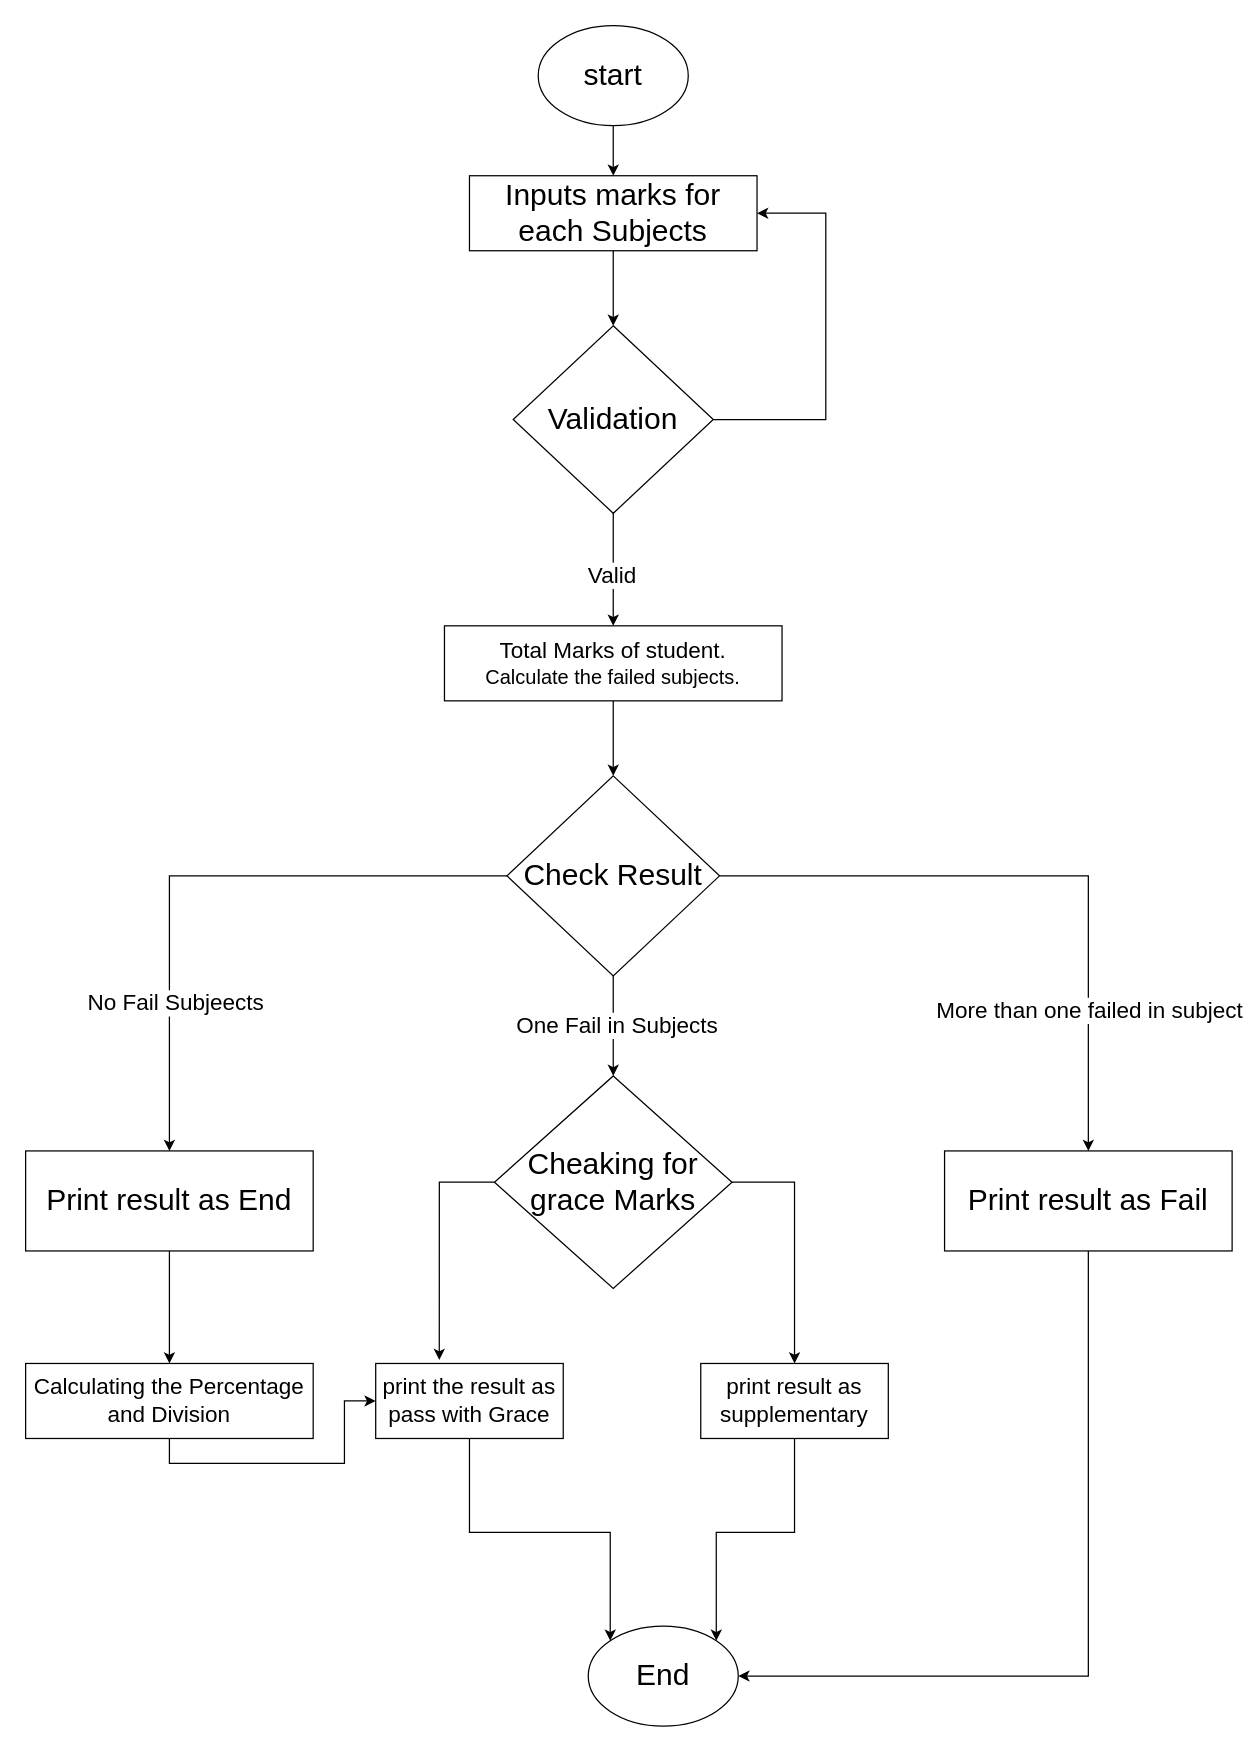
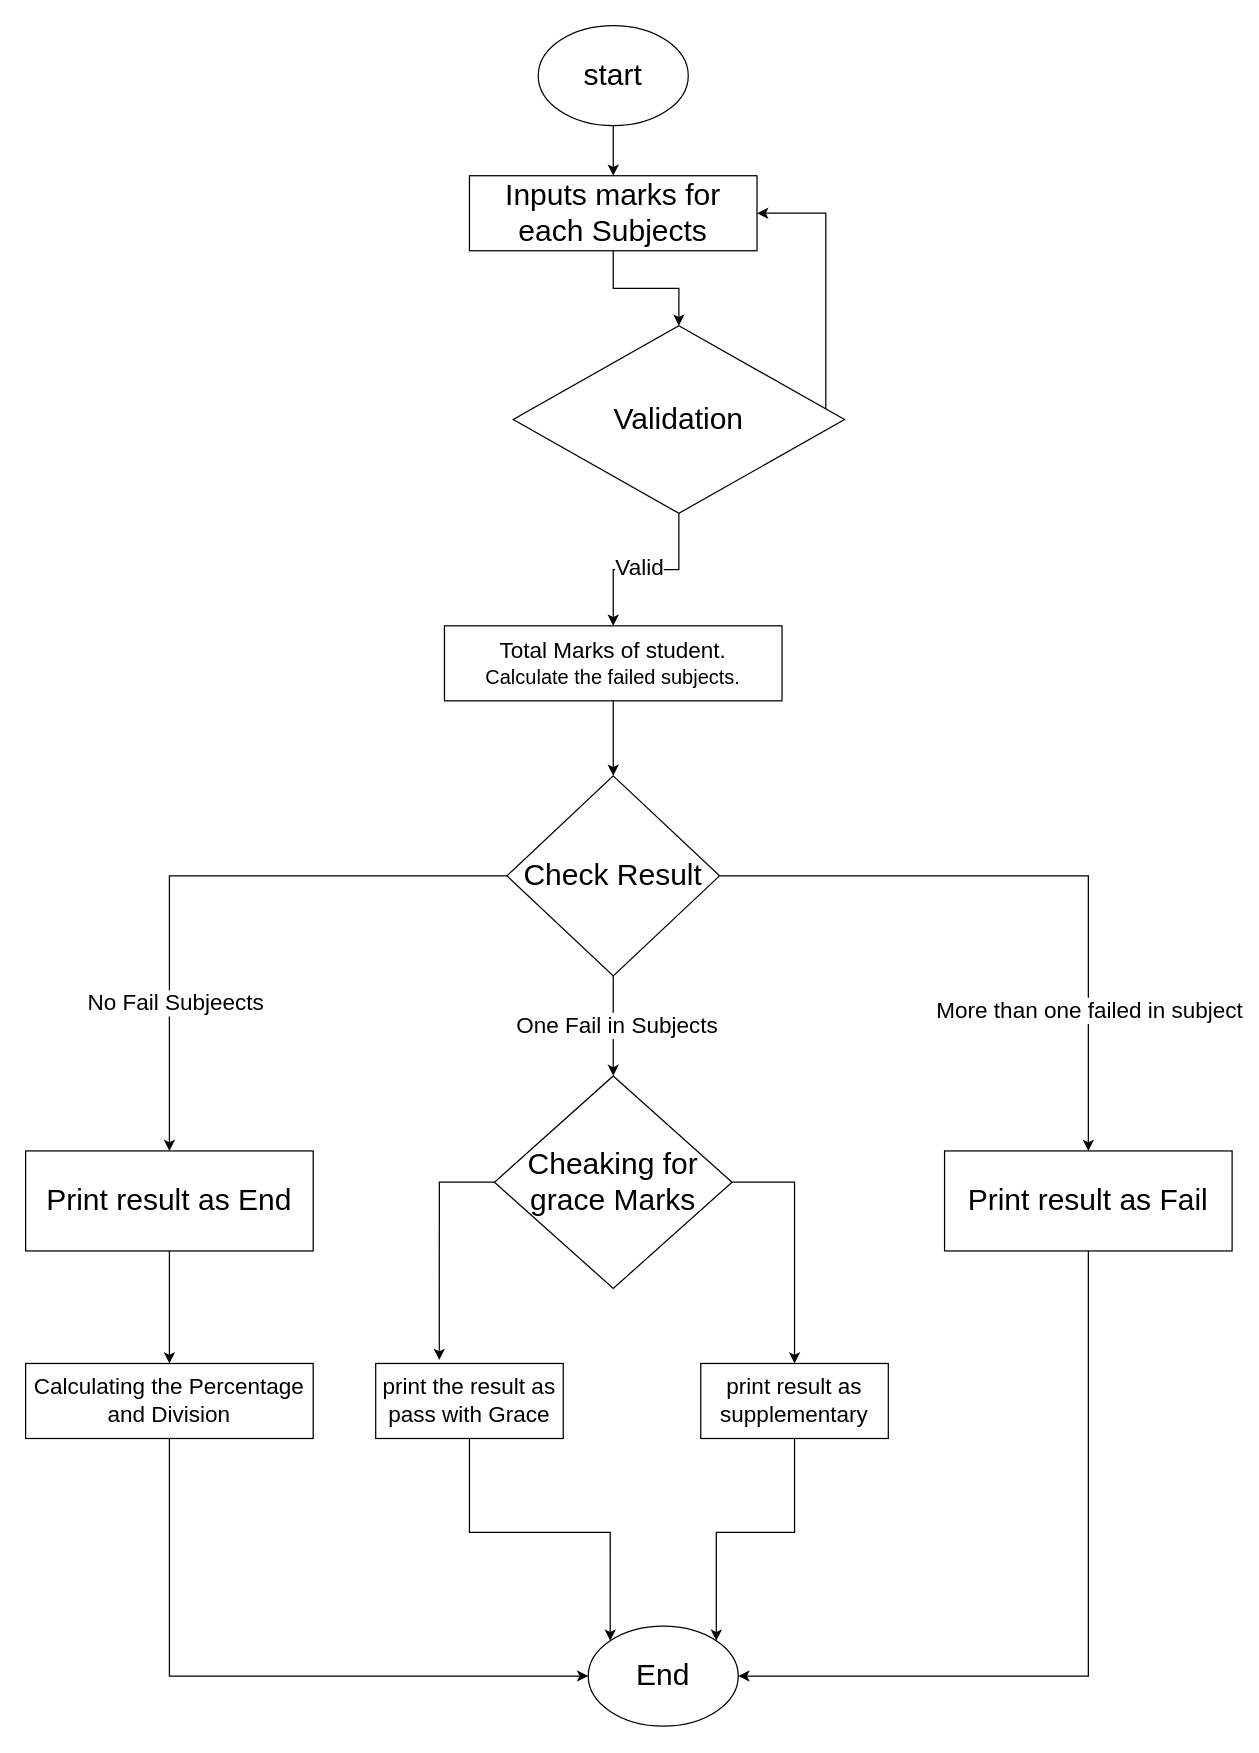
node "Validation": size 200x188 -> 331x188
edge "Calculating the Percentage and Division" -> "print the result as pass with Grace": now "Calculating the Percentage and Division" -> "End"
